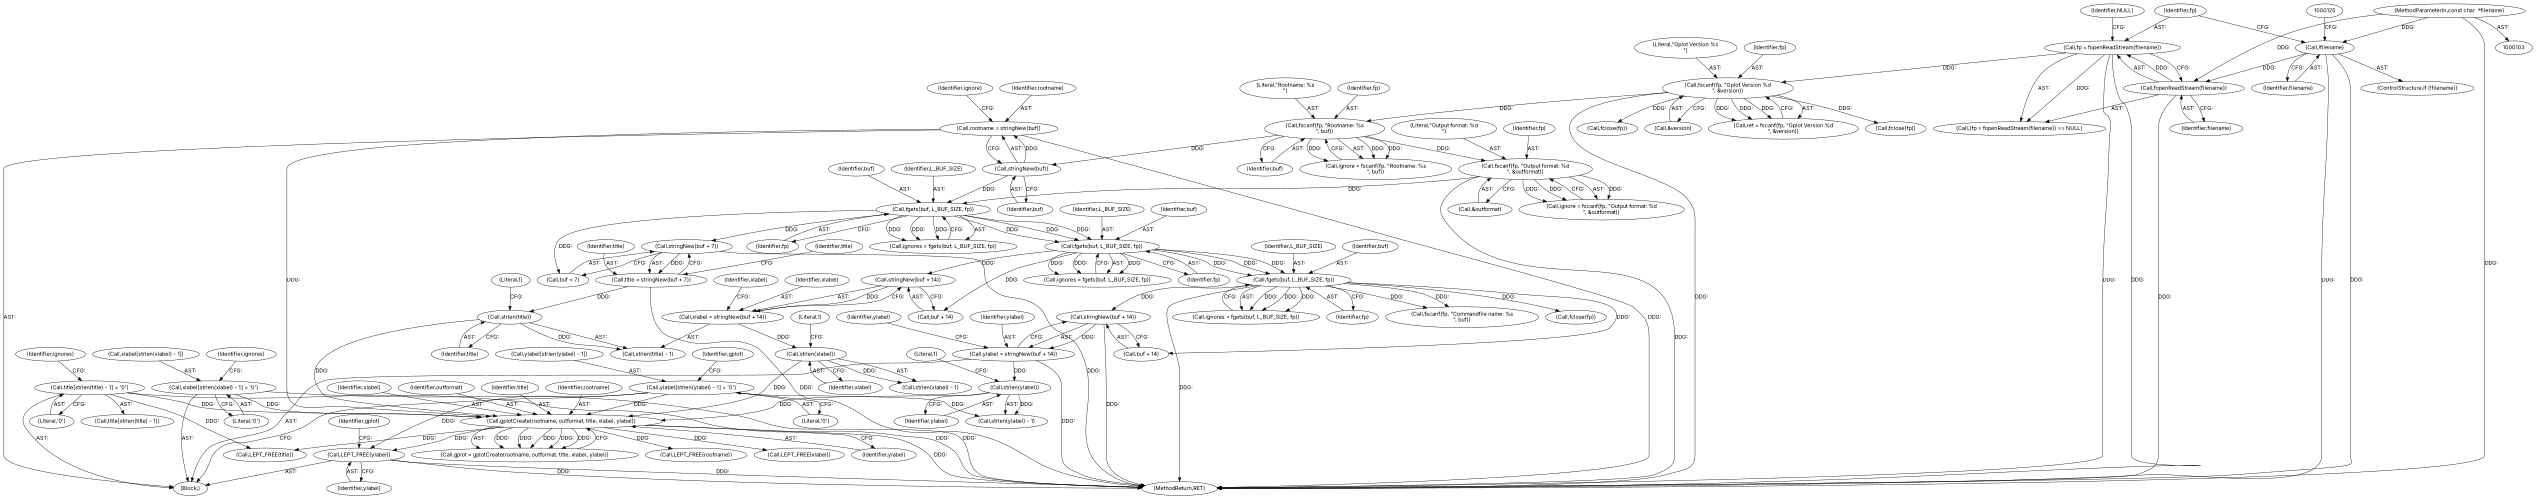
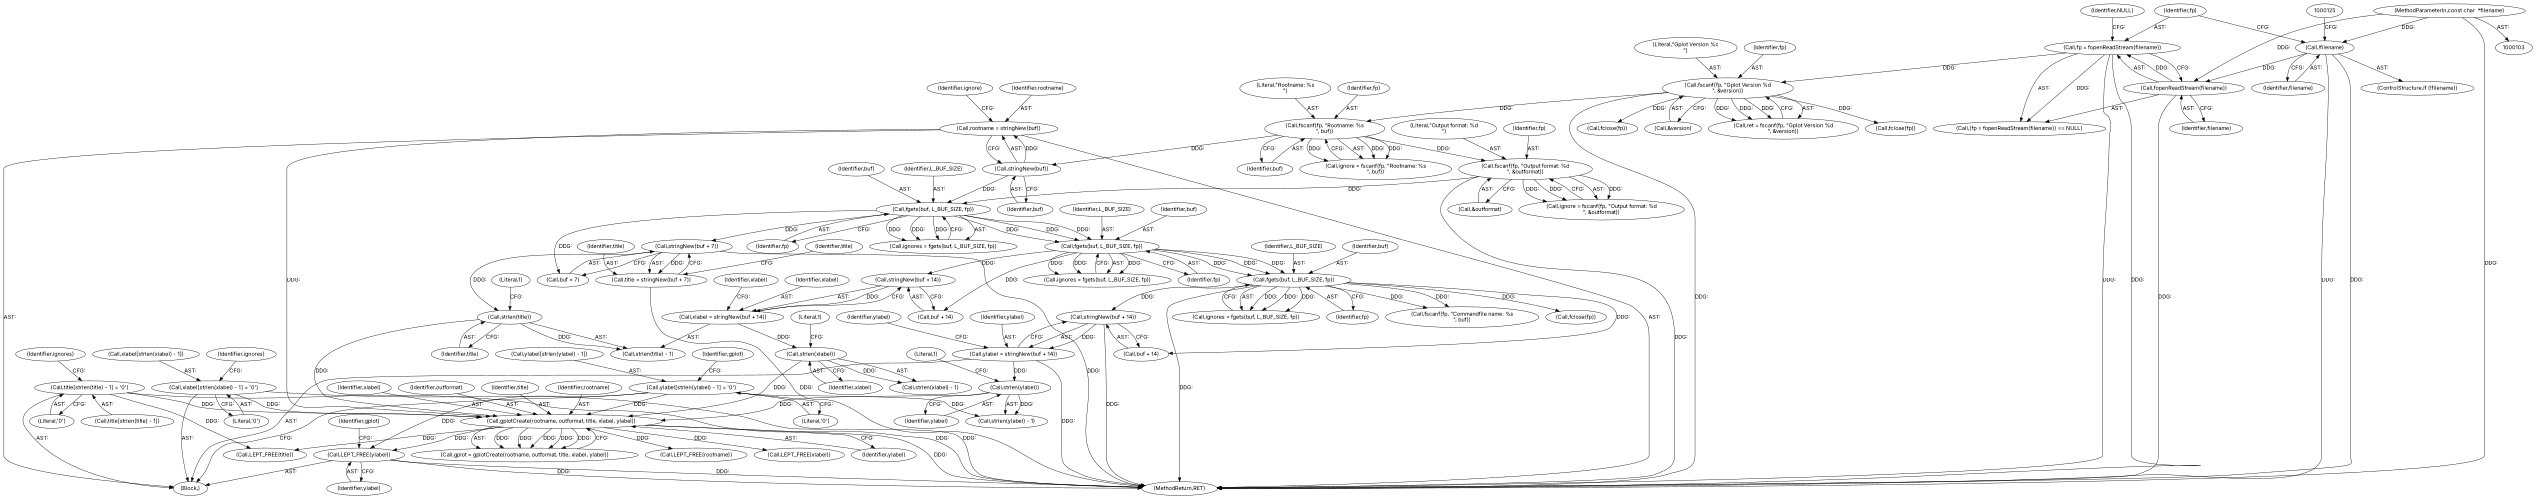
edge "(Call,title = stringNew(buf + 7))" -> "(Call,strlen(title))": now "(Call,stringNew(buf + 7))" -> "(Call,strlen(title))"
edge "(Call,rootname = stringNew(buf))" -> "(MethodReturn,RET)": label "DDG: " -> "AST: "
edge "(Call,title[strlen(title) - 1] = '0')" -> "(Call,title[strlen(title) - 1])": reversed
